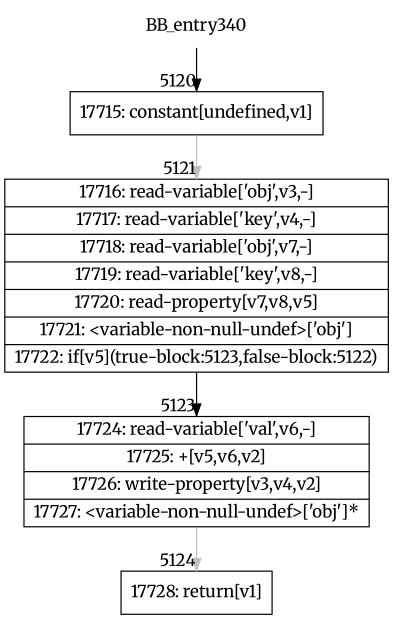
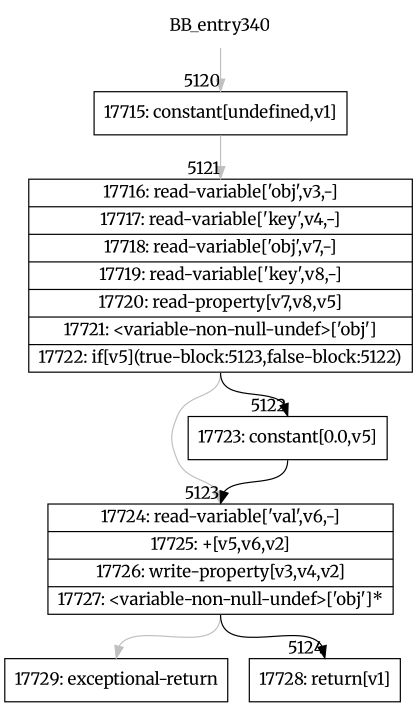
edge "BB_entry340" -> "17715: constant[undefined,v1]": color black -> gray
edge "17716: read-variable['obj',v3,-]" -> "17724: read-variable['val',v6,-]": color black -> gray
node "17723: constant[0.0,v5]": added
edge "17724: read-variable['val',v6,-]" -> "17728: return[v1]": color gray -> black
node "17729: exceptional-return": added
